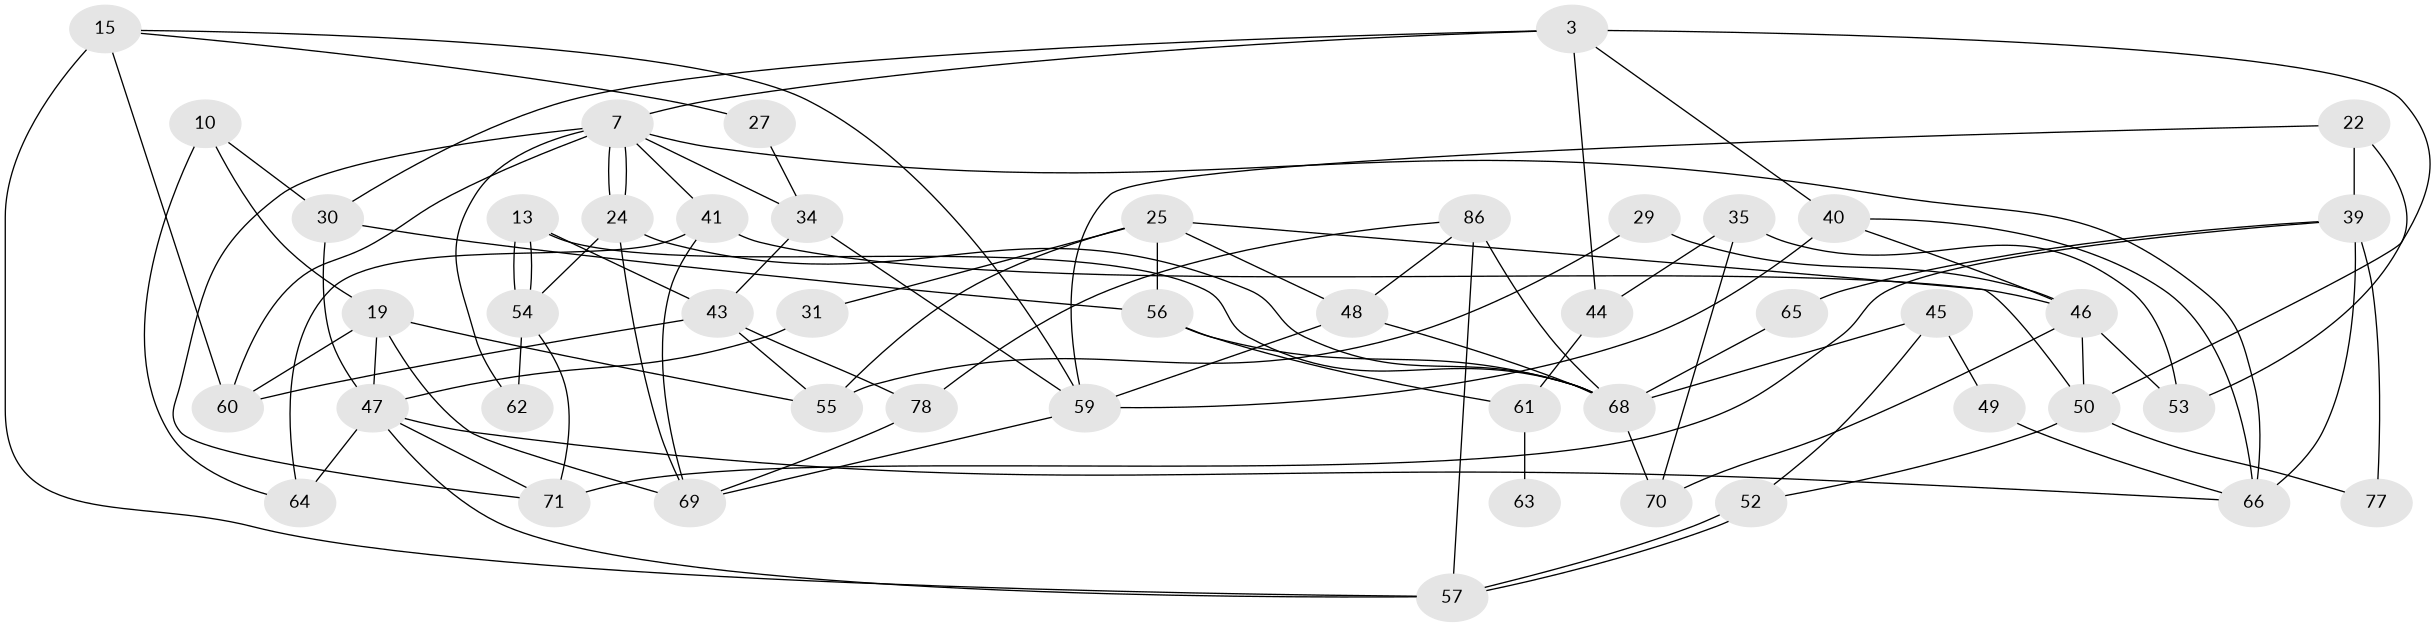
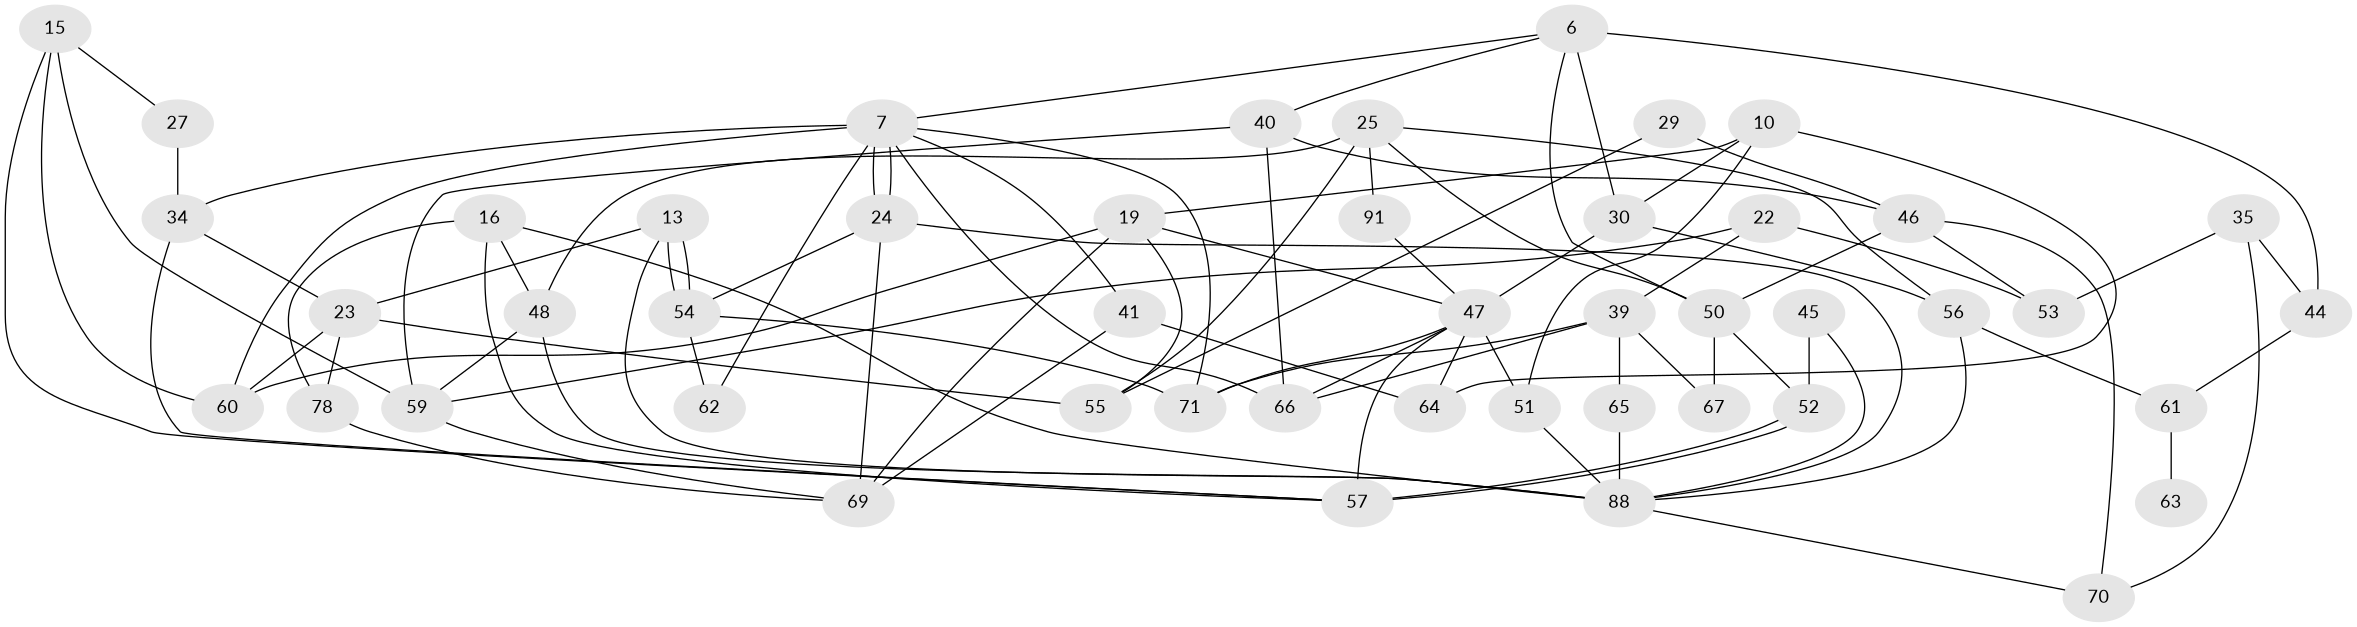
node "3": label "3" -> "6"
node "86": label "86" -> "16"
edge "41" -- "46": removed
node "43": label "43" -> "23"
node "31": label "31" -> "91"
edge "34" -- "59": now "34" -- "57"
node "51": added
node "68": label "68" -> "88"
node "49": removed
node "77": label "77" -> "67"
